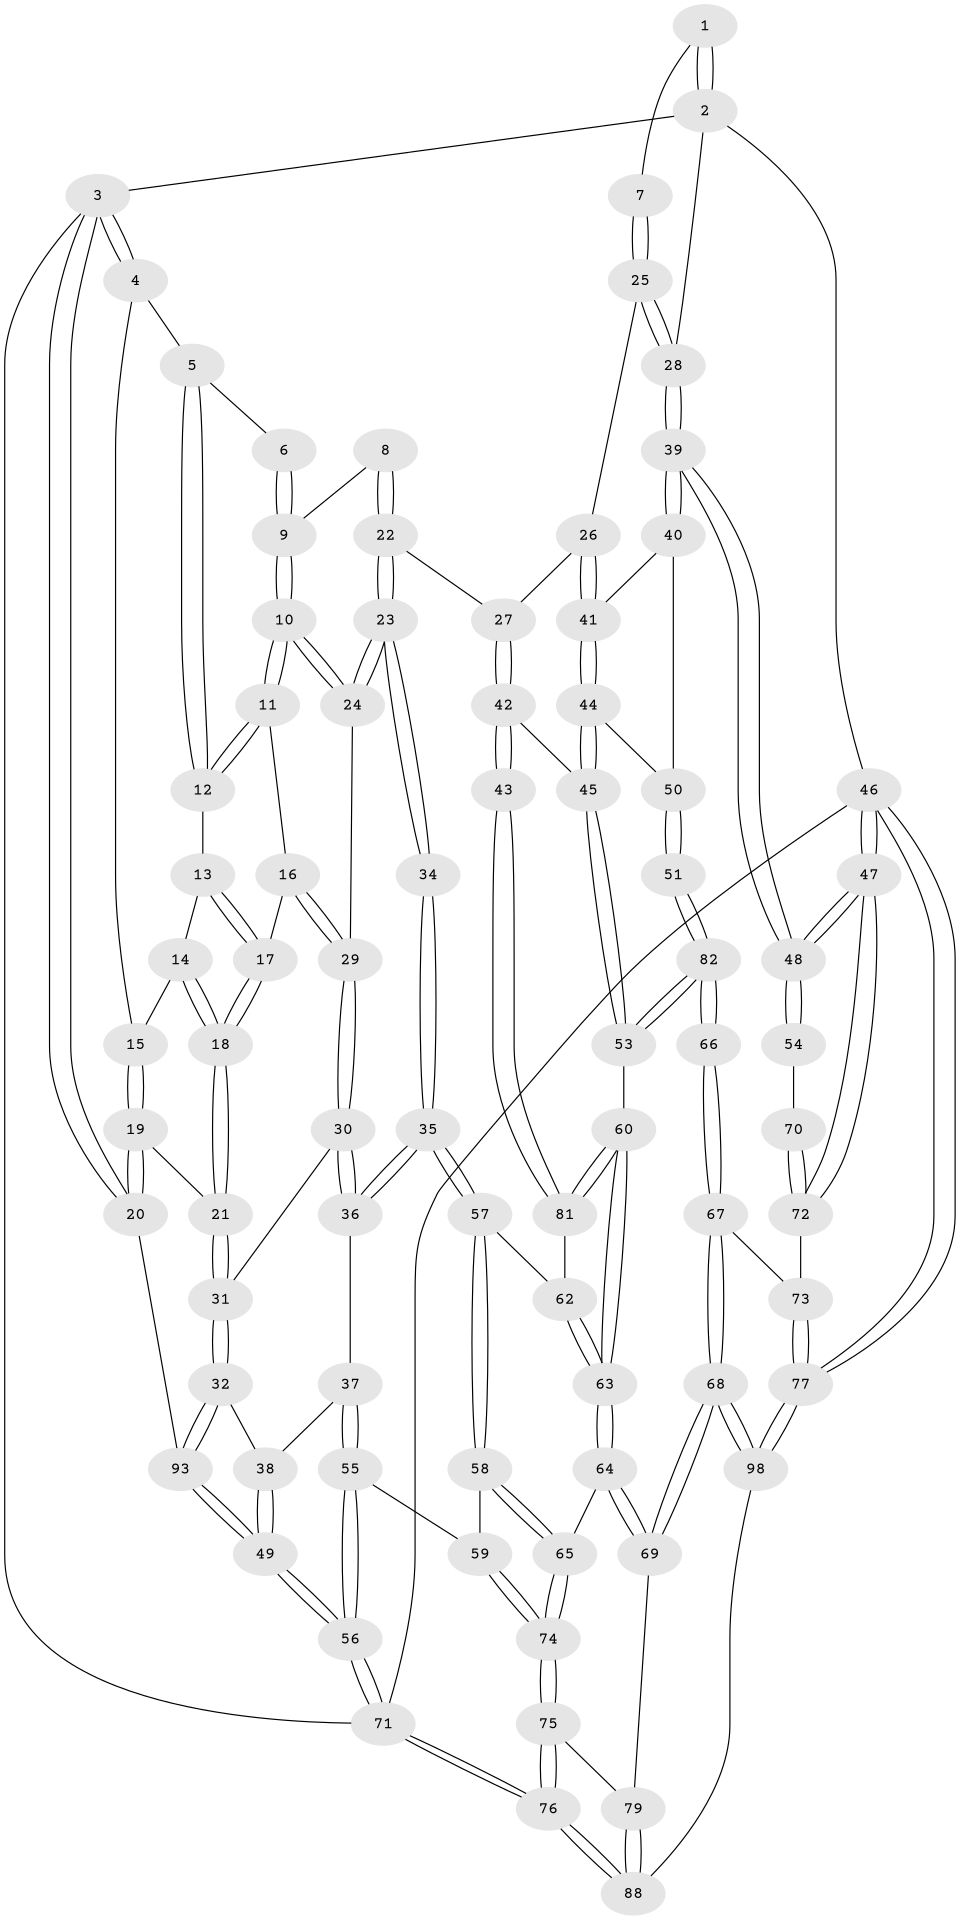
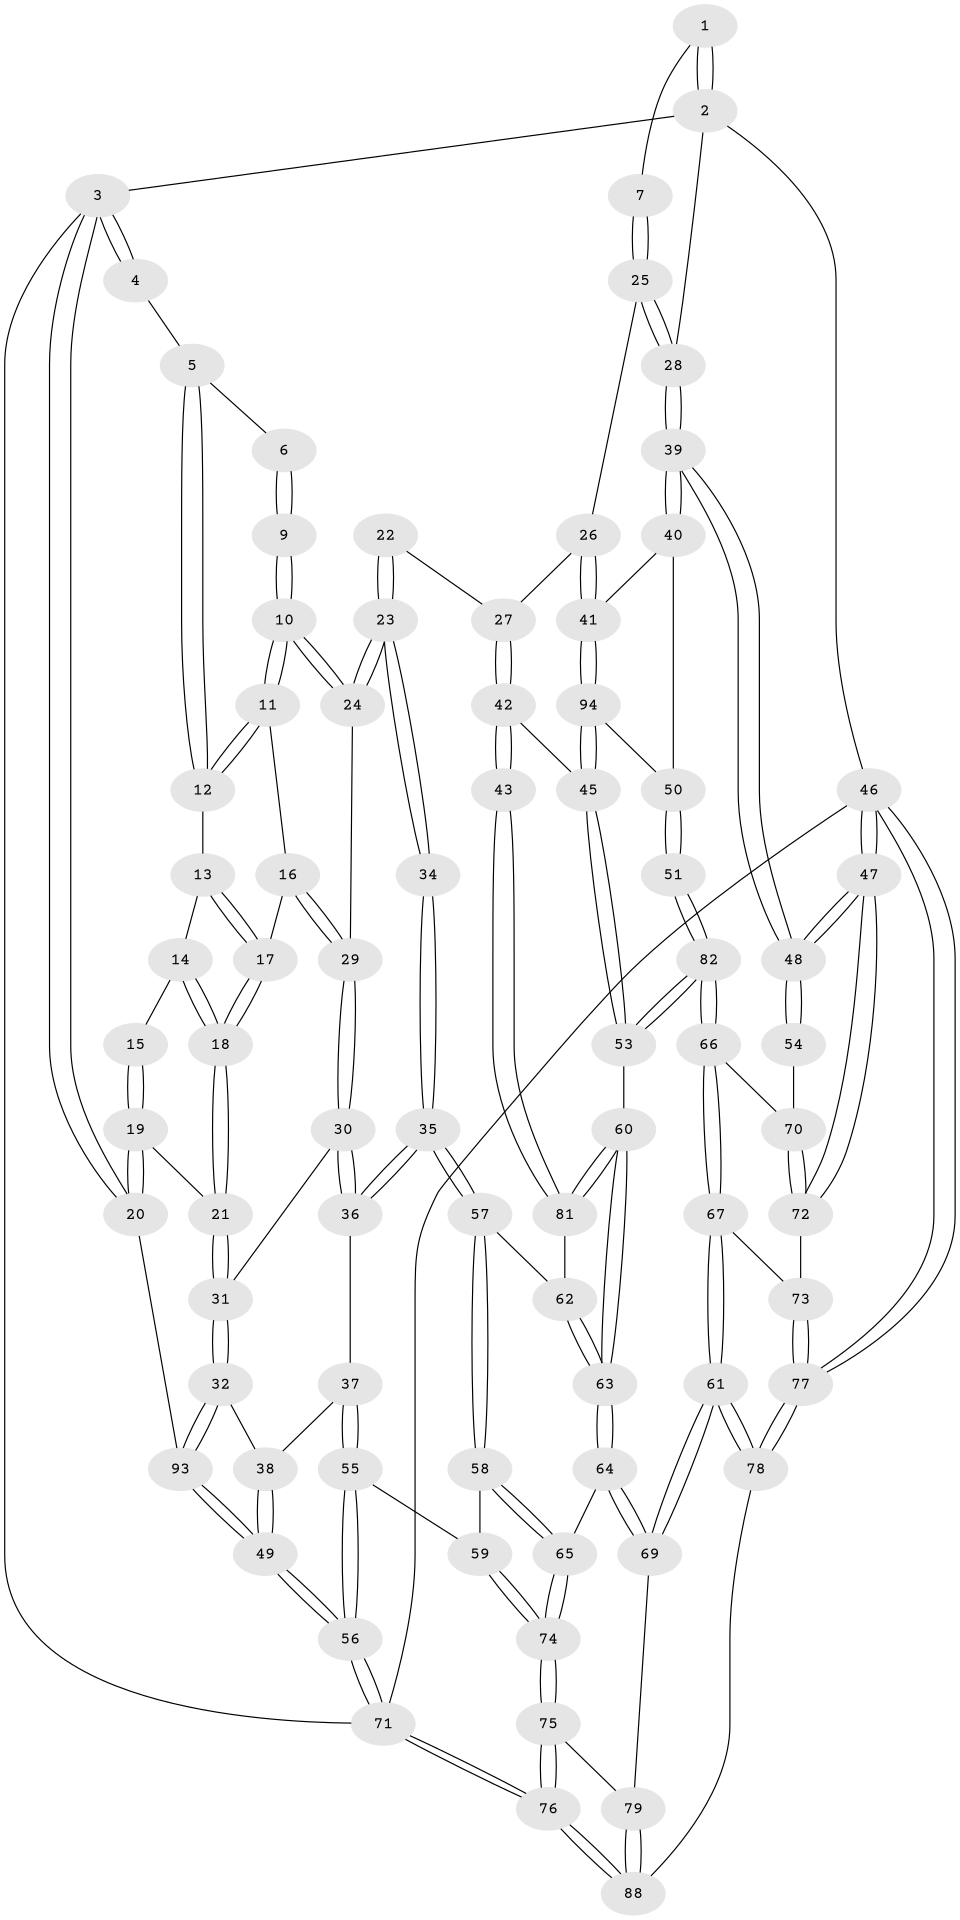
node "8": removed
edge "4" -- "15": removed
node "44": label "44" -> "94"
edge "66" -- "70": added
node "68": label "68" -> "61"
node "98": label "98" -> "78"
